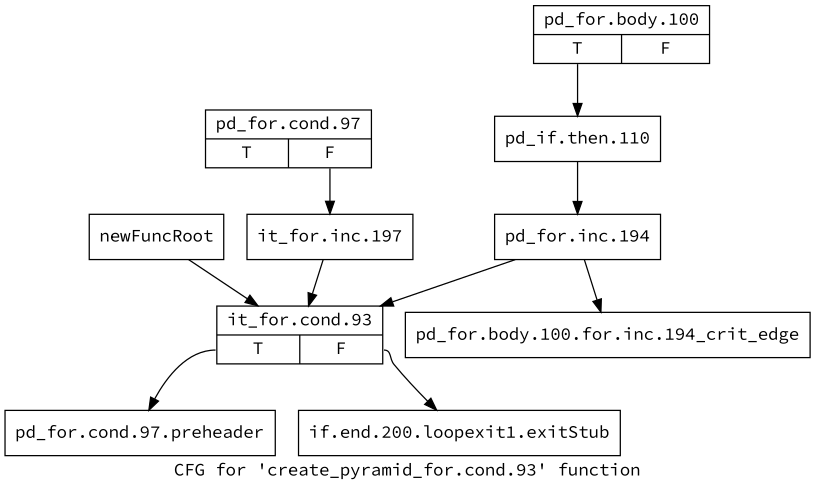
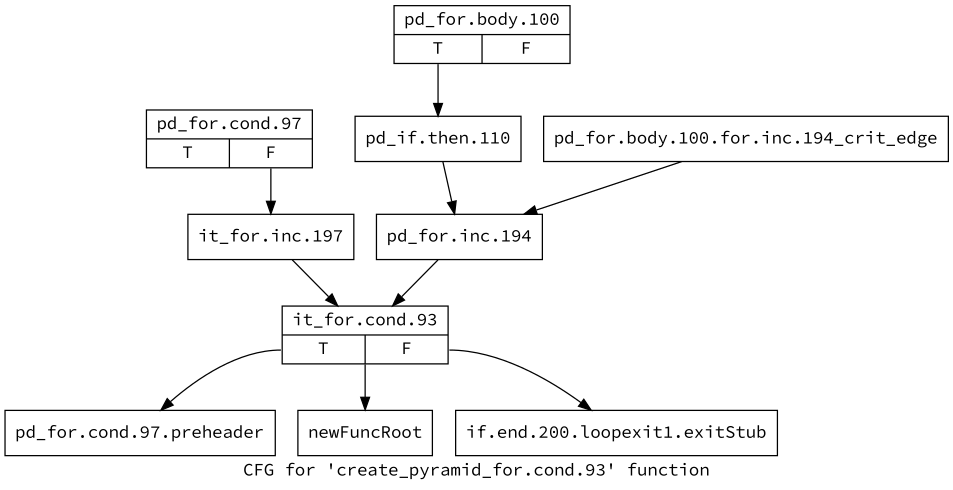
edge "newFuncRoot" -> "it_for.cond.93": reversed
edge "pd_for.inc.194" -> "pd_for.body.100.for.inc.194_crit_edge": reversed
